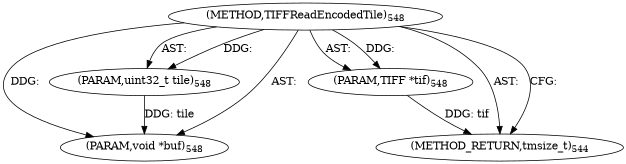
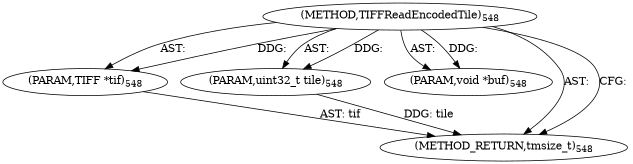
edge "(PARAM,uint32_t tile)" -> "(PARAM,void *buf)": now "(PARAM,uint32_t tile)" -> "(METHOD_RETURN,tmsize_t)"
edge "(PARAM,TIFF *tif)" -> "(METHOD_RETURN,tmsize_t)": label "DDG: tif" -> "AST: tif"
node "(METHOD_RETURN,tmsize_t)": text "544" -> "548"
